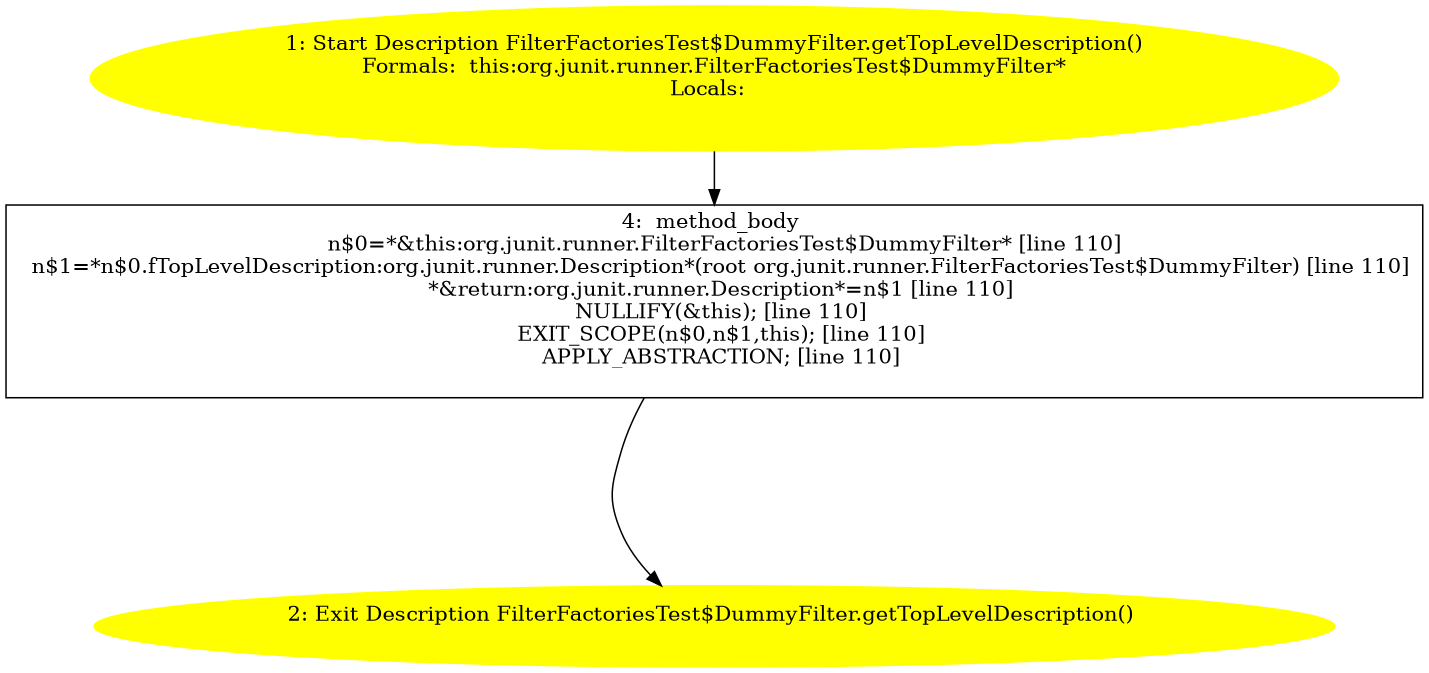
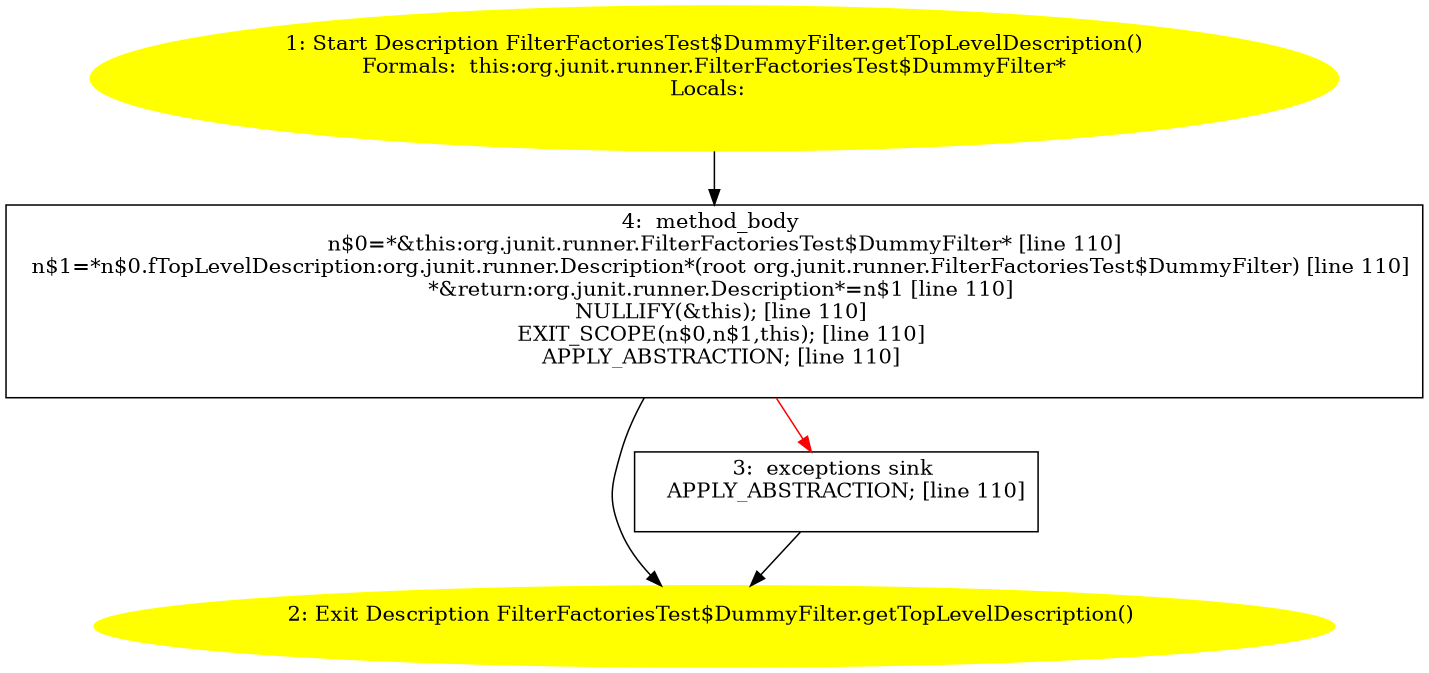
node "3:  exceptions sink APPLY_ABSTRACTION; [line 110]": added
